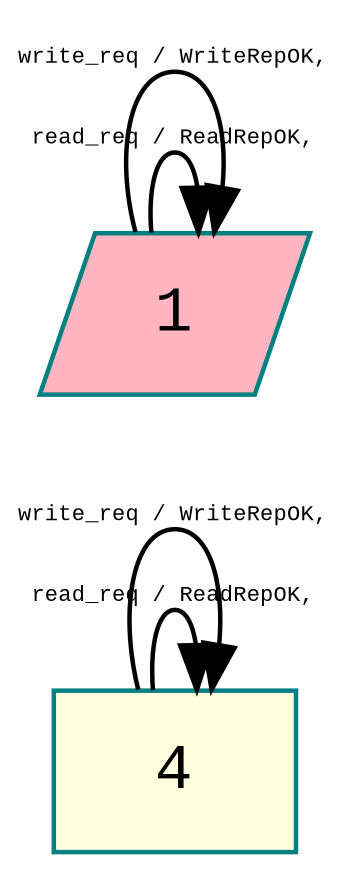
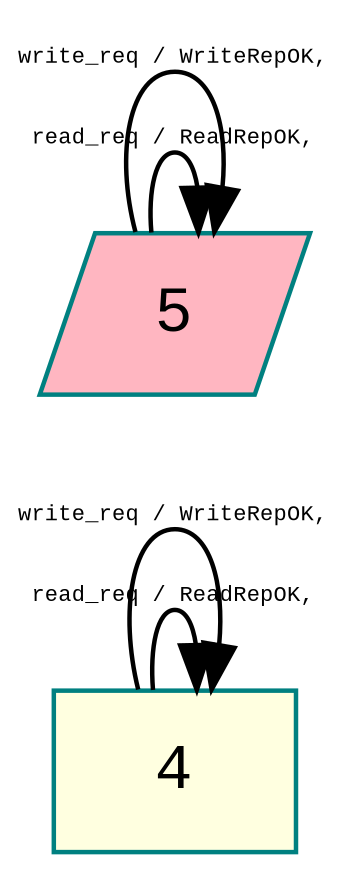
node "1": label "1" -> "5"
